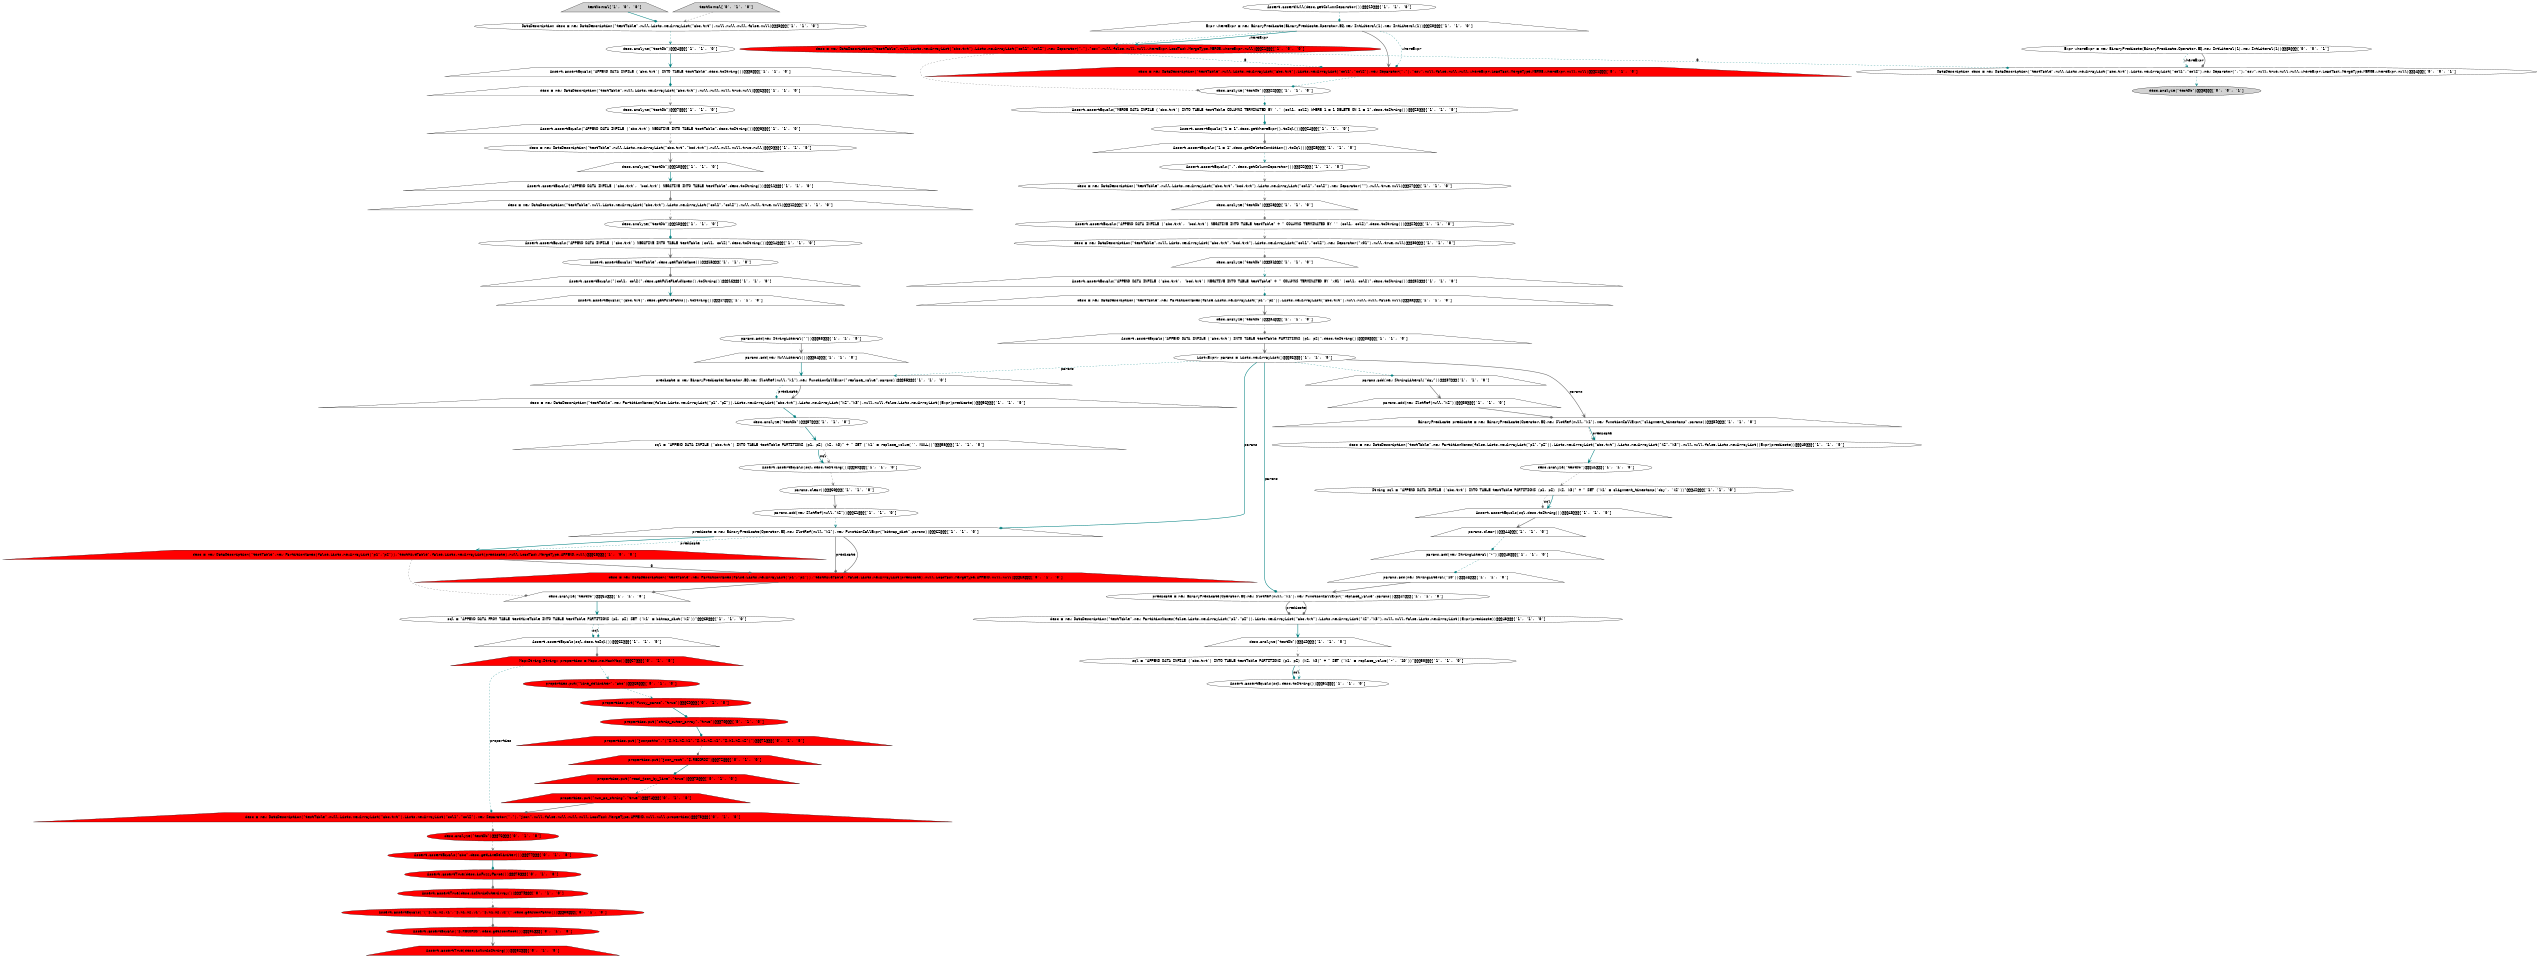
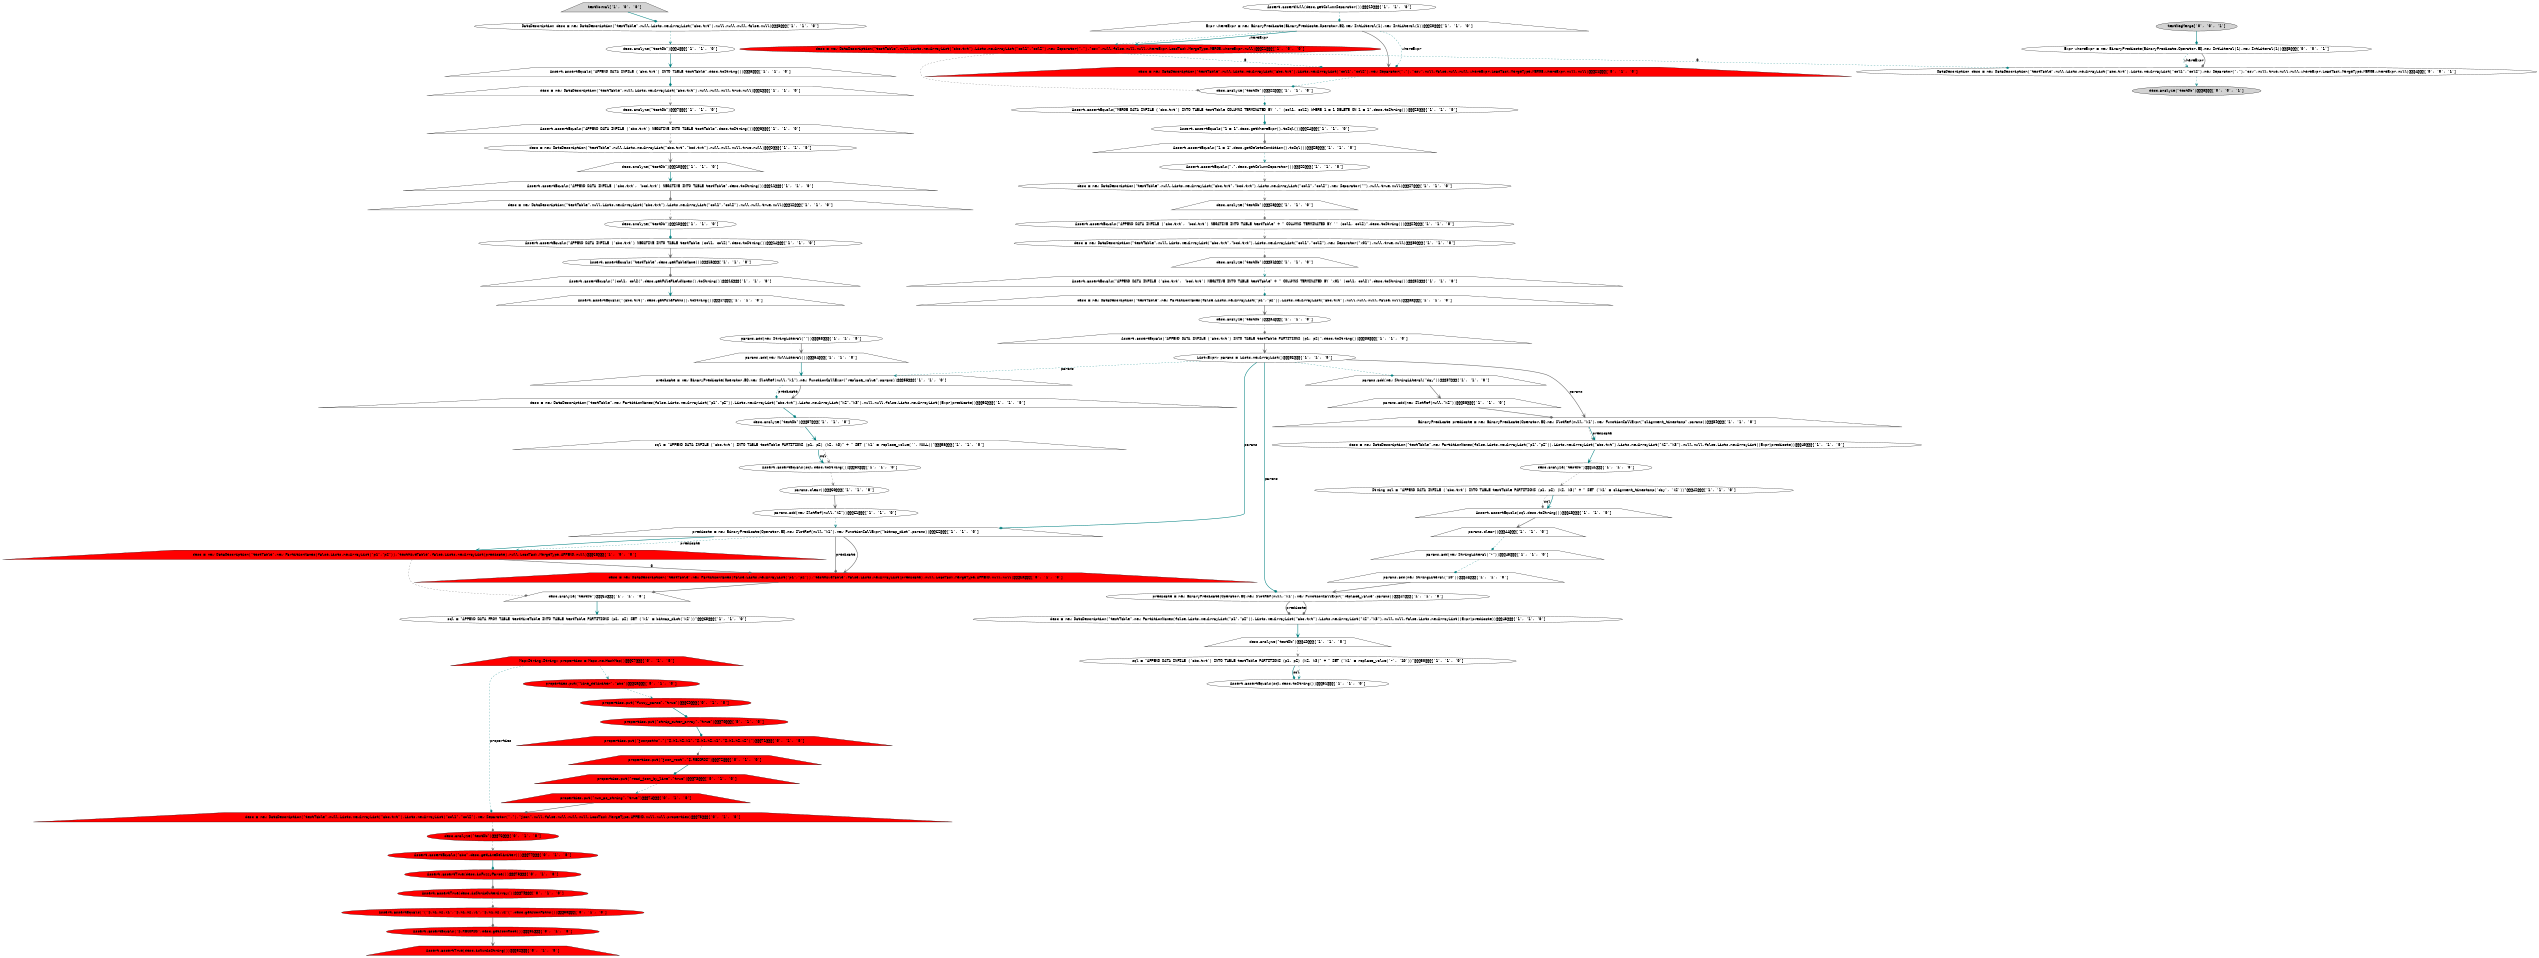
node "testNormal['0', '1', '0']": removed
node "testNegMerge['0', '0', '1']": added
node "Assert.assertEquals(sql,desc.toSql())@@@66@@@['1', '1', '0']": removed
